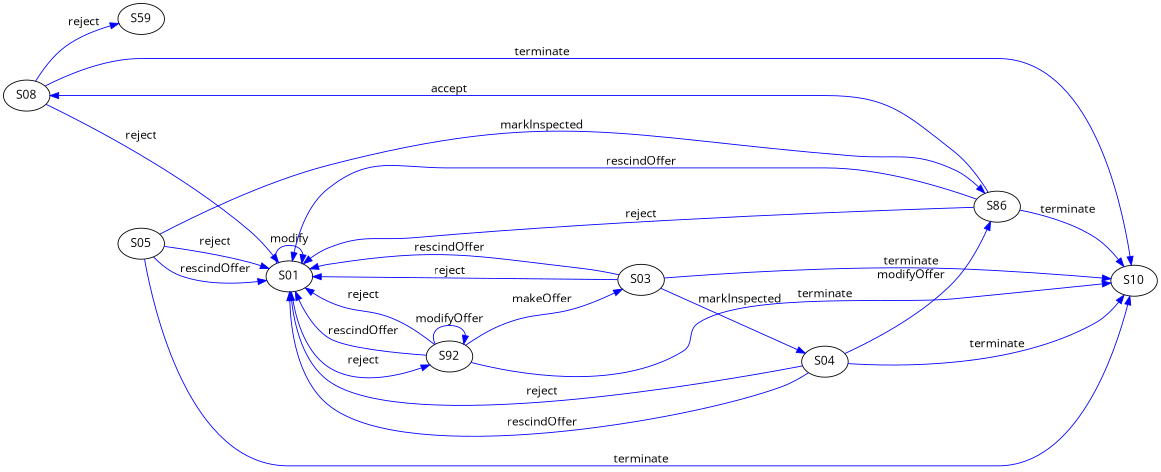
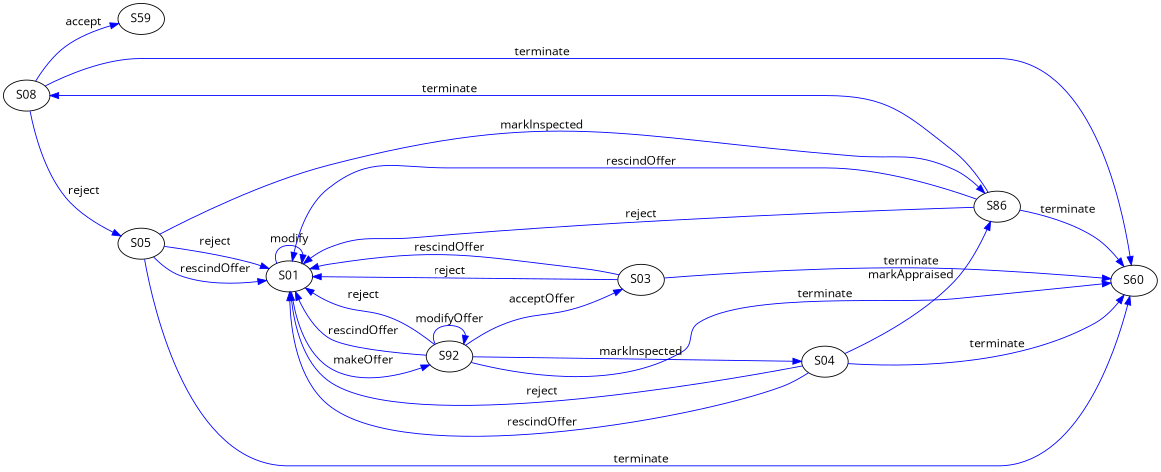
edge "S08" -> "S59": label "reject" -> "accept"
edge "S86" -> "S08": label "accept" -> "terminate"
edge "S08" -> "S01": now "S08" -> "S05"
edge "S04" -> "S86": label "modifyOffer" -> "markAppraised"
node "S10": label "S10" -> "S60"
edge "S92" -> "S03": label "makeOffer" -> "acceptOffer"
edge "S03" -> "S04": now "S92" -> "S04"
edge "S01" -> "S92": label "reject" -> "makeOffer"
